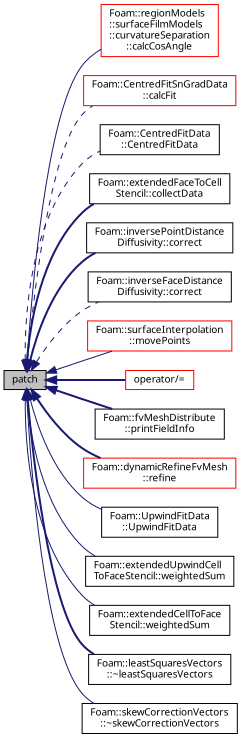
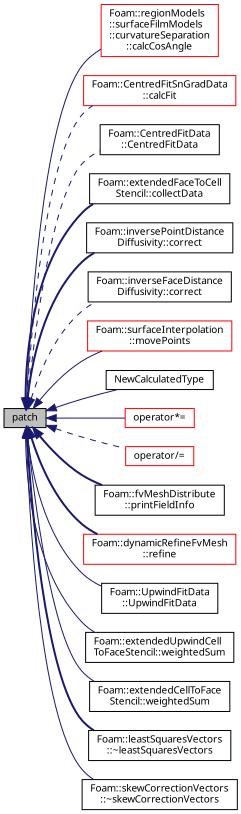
edge "operator/=" -> "patch": style bold -> dashed
node "NewCalculatedType": added
node "operator*=": added
